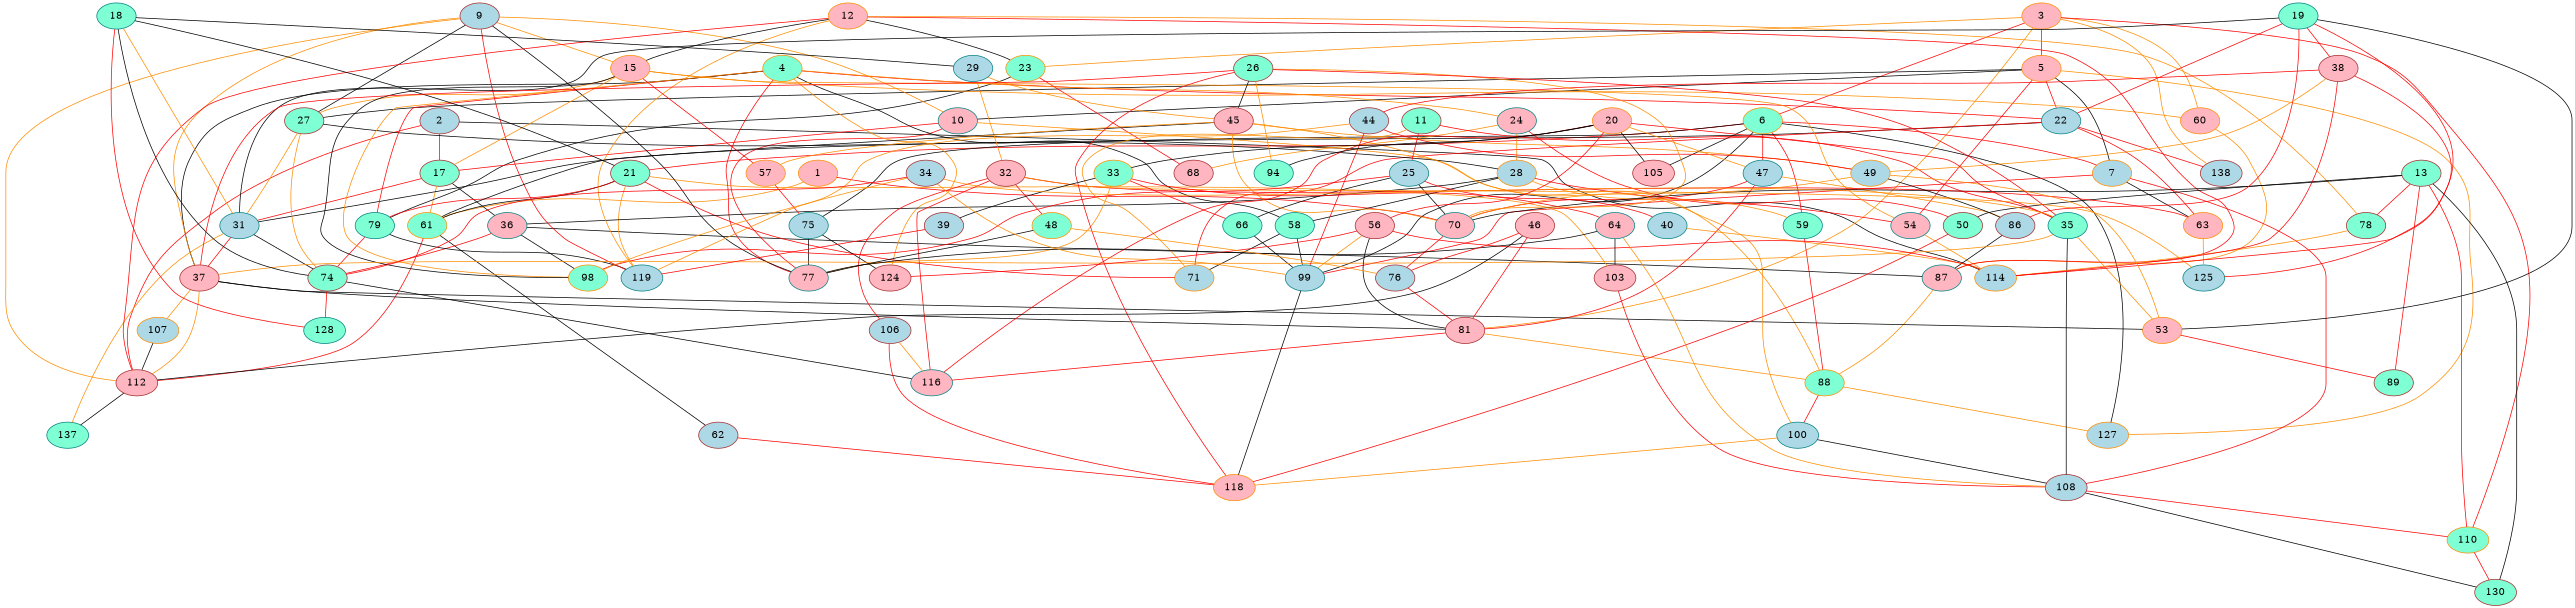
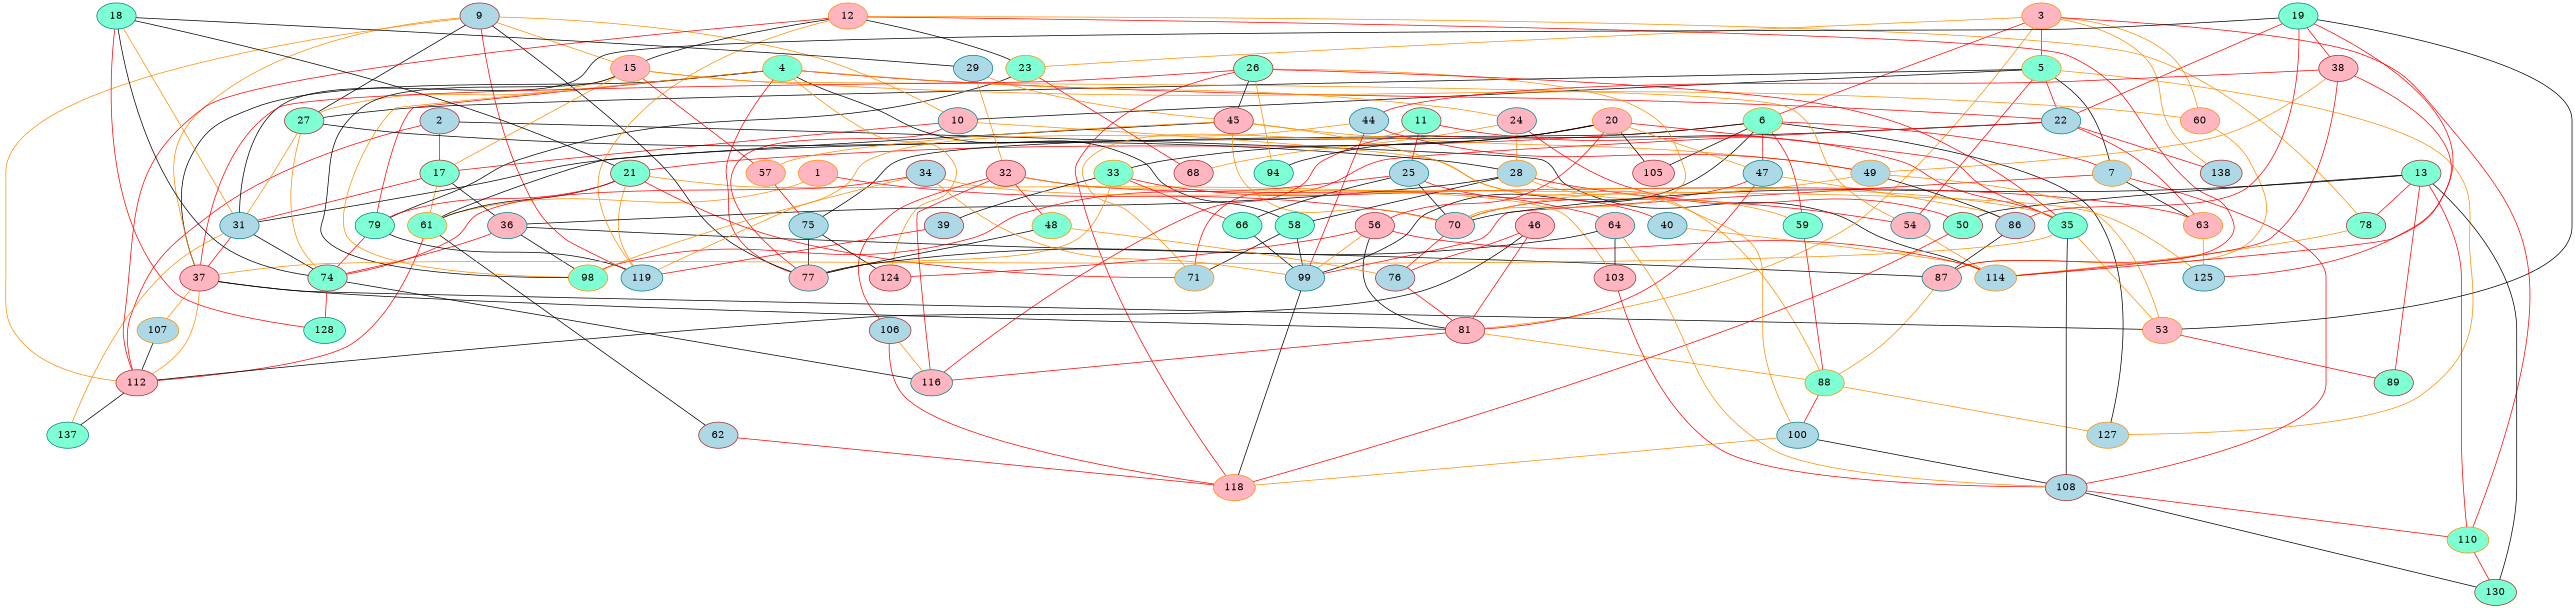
node "5": fillcolor lightpink -> aquamarine
node "44": color brown -> teal
